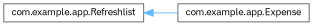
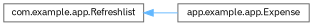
node "com.example.app.Expense": label "com.example.app.Expense" -> "app.example.app.Expense"
